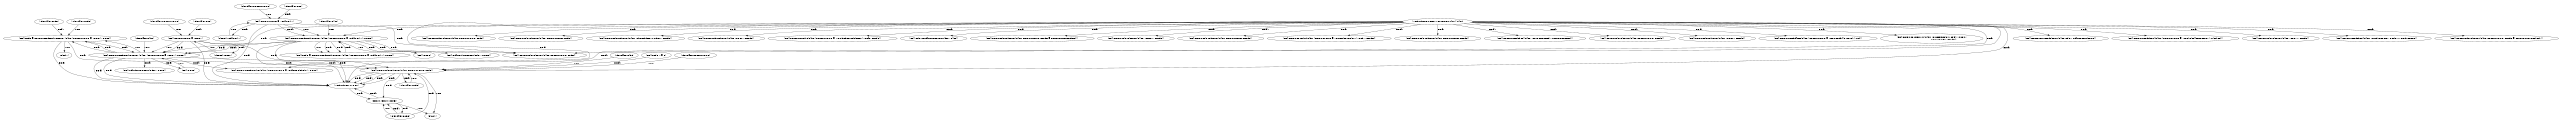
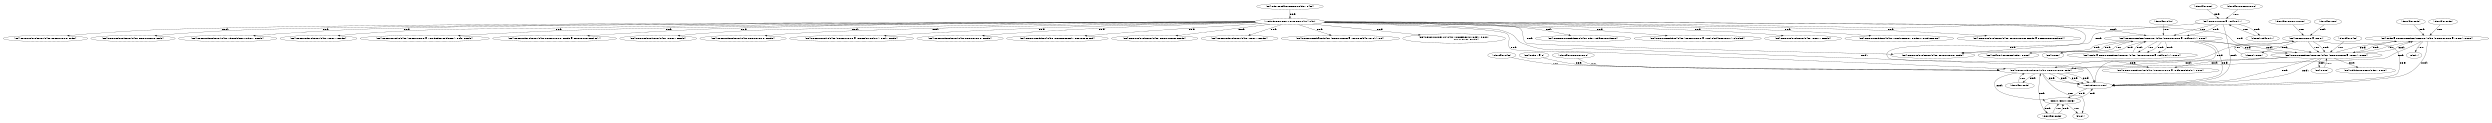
edge "(MethodParameterIn,gs_param_list * plist)" -> "(Call,gdev_psdf_put_params(dev, plist))": reversed
edge "(Return,return code;)" -> "(MethodReturn,RET)": label "DDG: " -> "CFG: "
